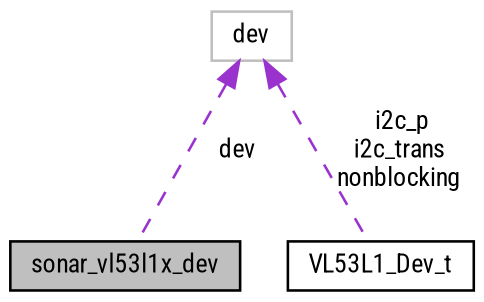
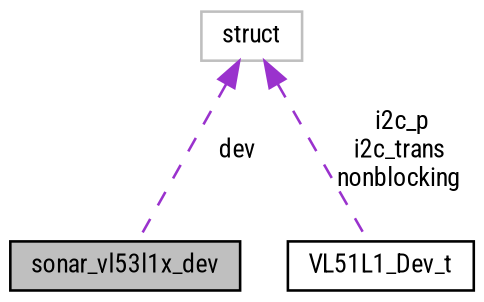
node "dev": label "dev" -> "struct"
node "VL53L1_Dev_t": label "VL53L1_Dev_t" -> "VL51L1_Dev_t"
